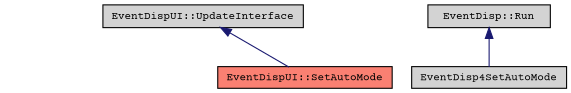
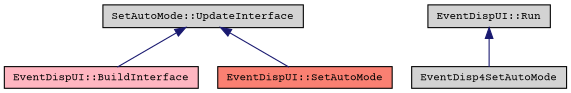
node "EventDispUI::UpdateInterface": label "EventDispUI::UpdateInterface" -> "SetAutoMode::UpdateInterface"
node "EventDisp::Run": label "EventDisp::Run" -> "EventDispUI::Run"
node "EventDispUI::BuildInterface": added
